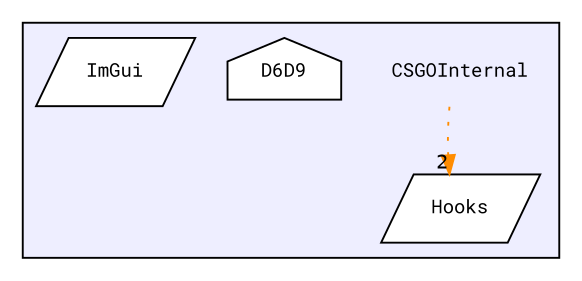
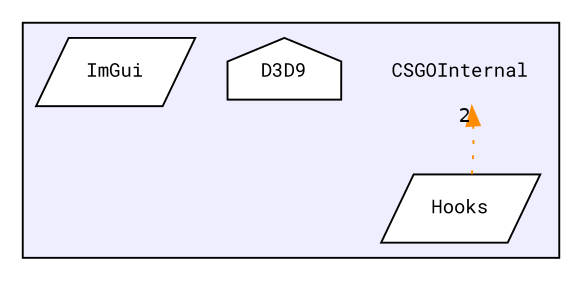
node "D6D9": label "D6D9" -> "D3D9"
edge "CSGOInternal" -> "Hooks": reversed
